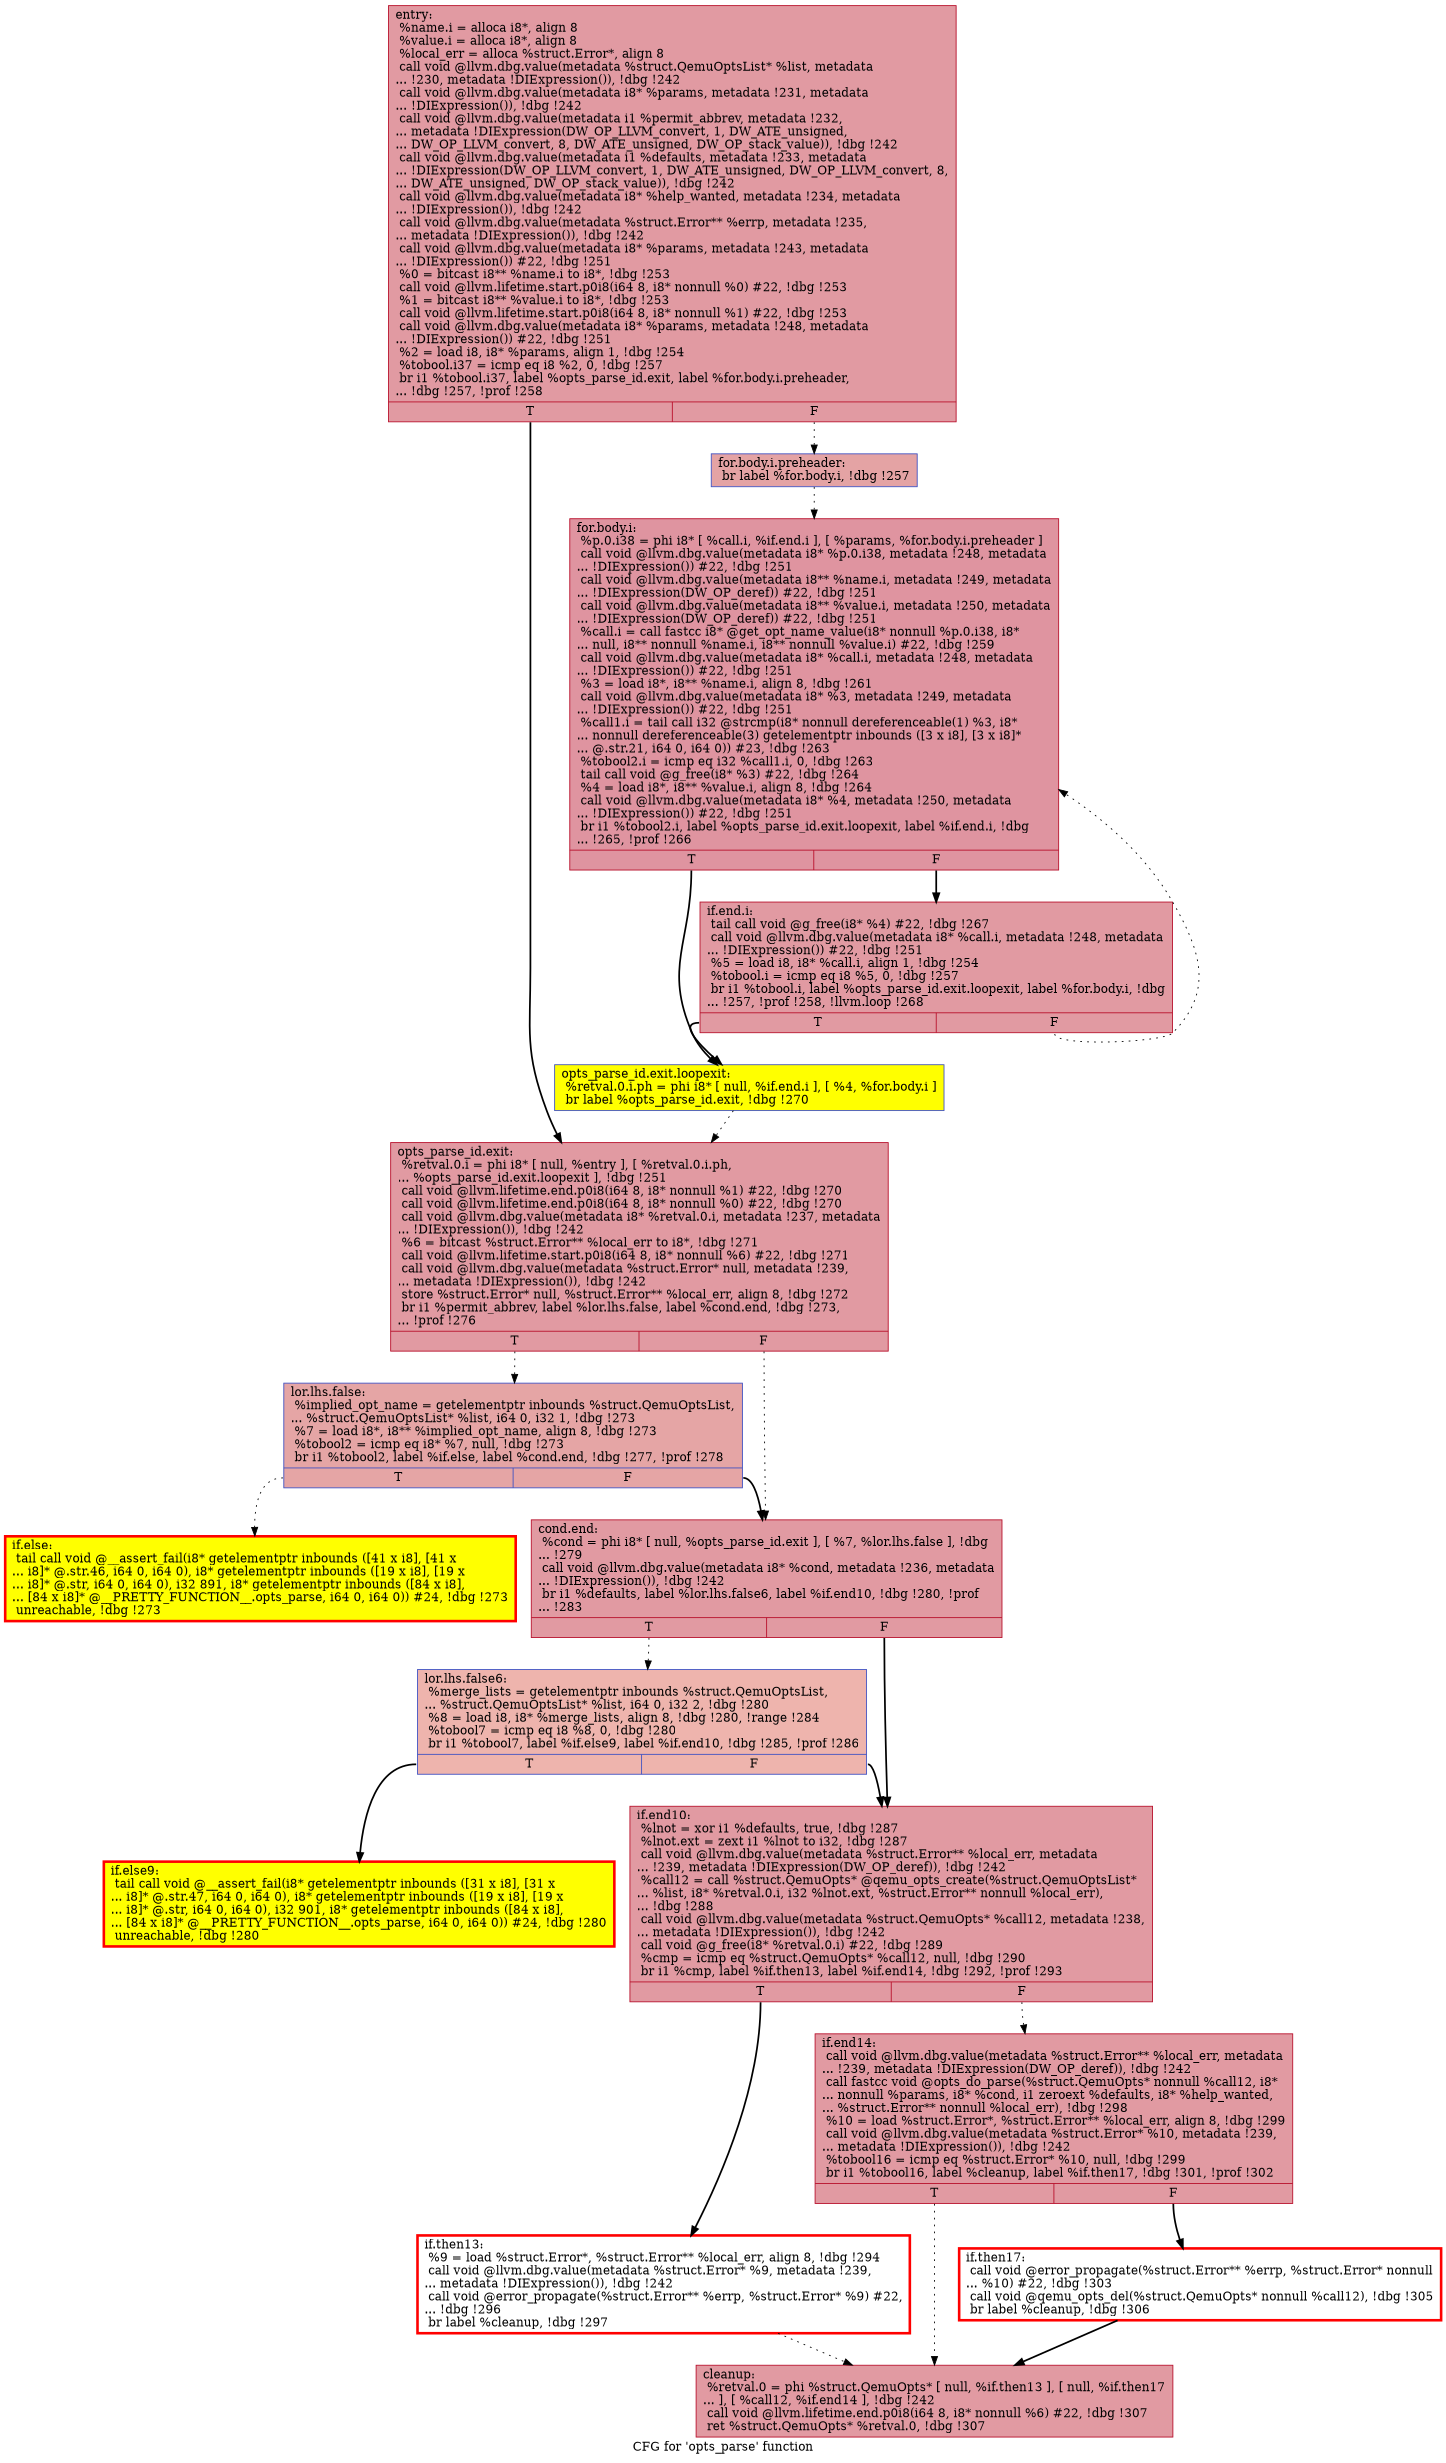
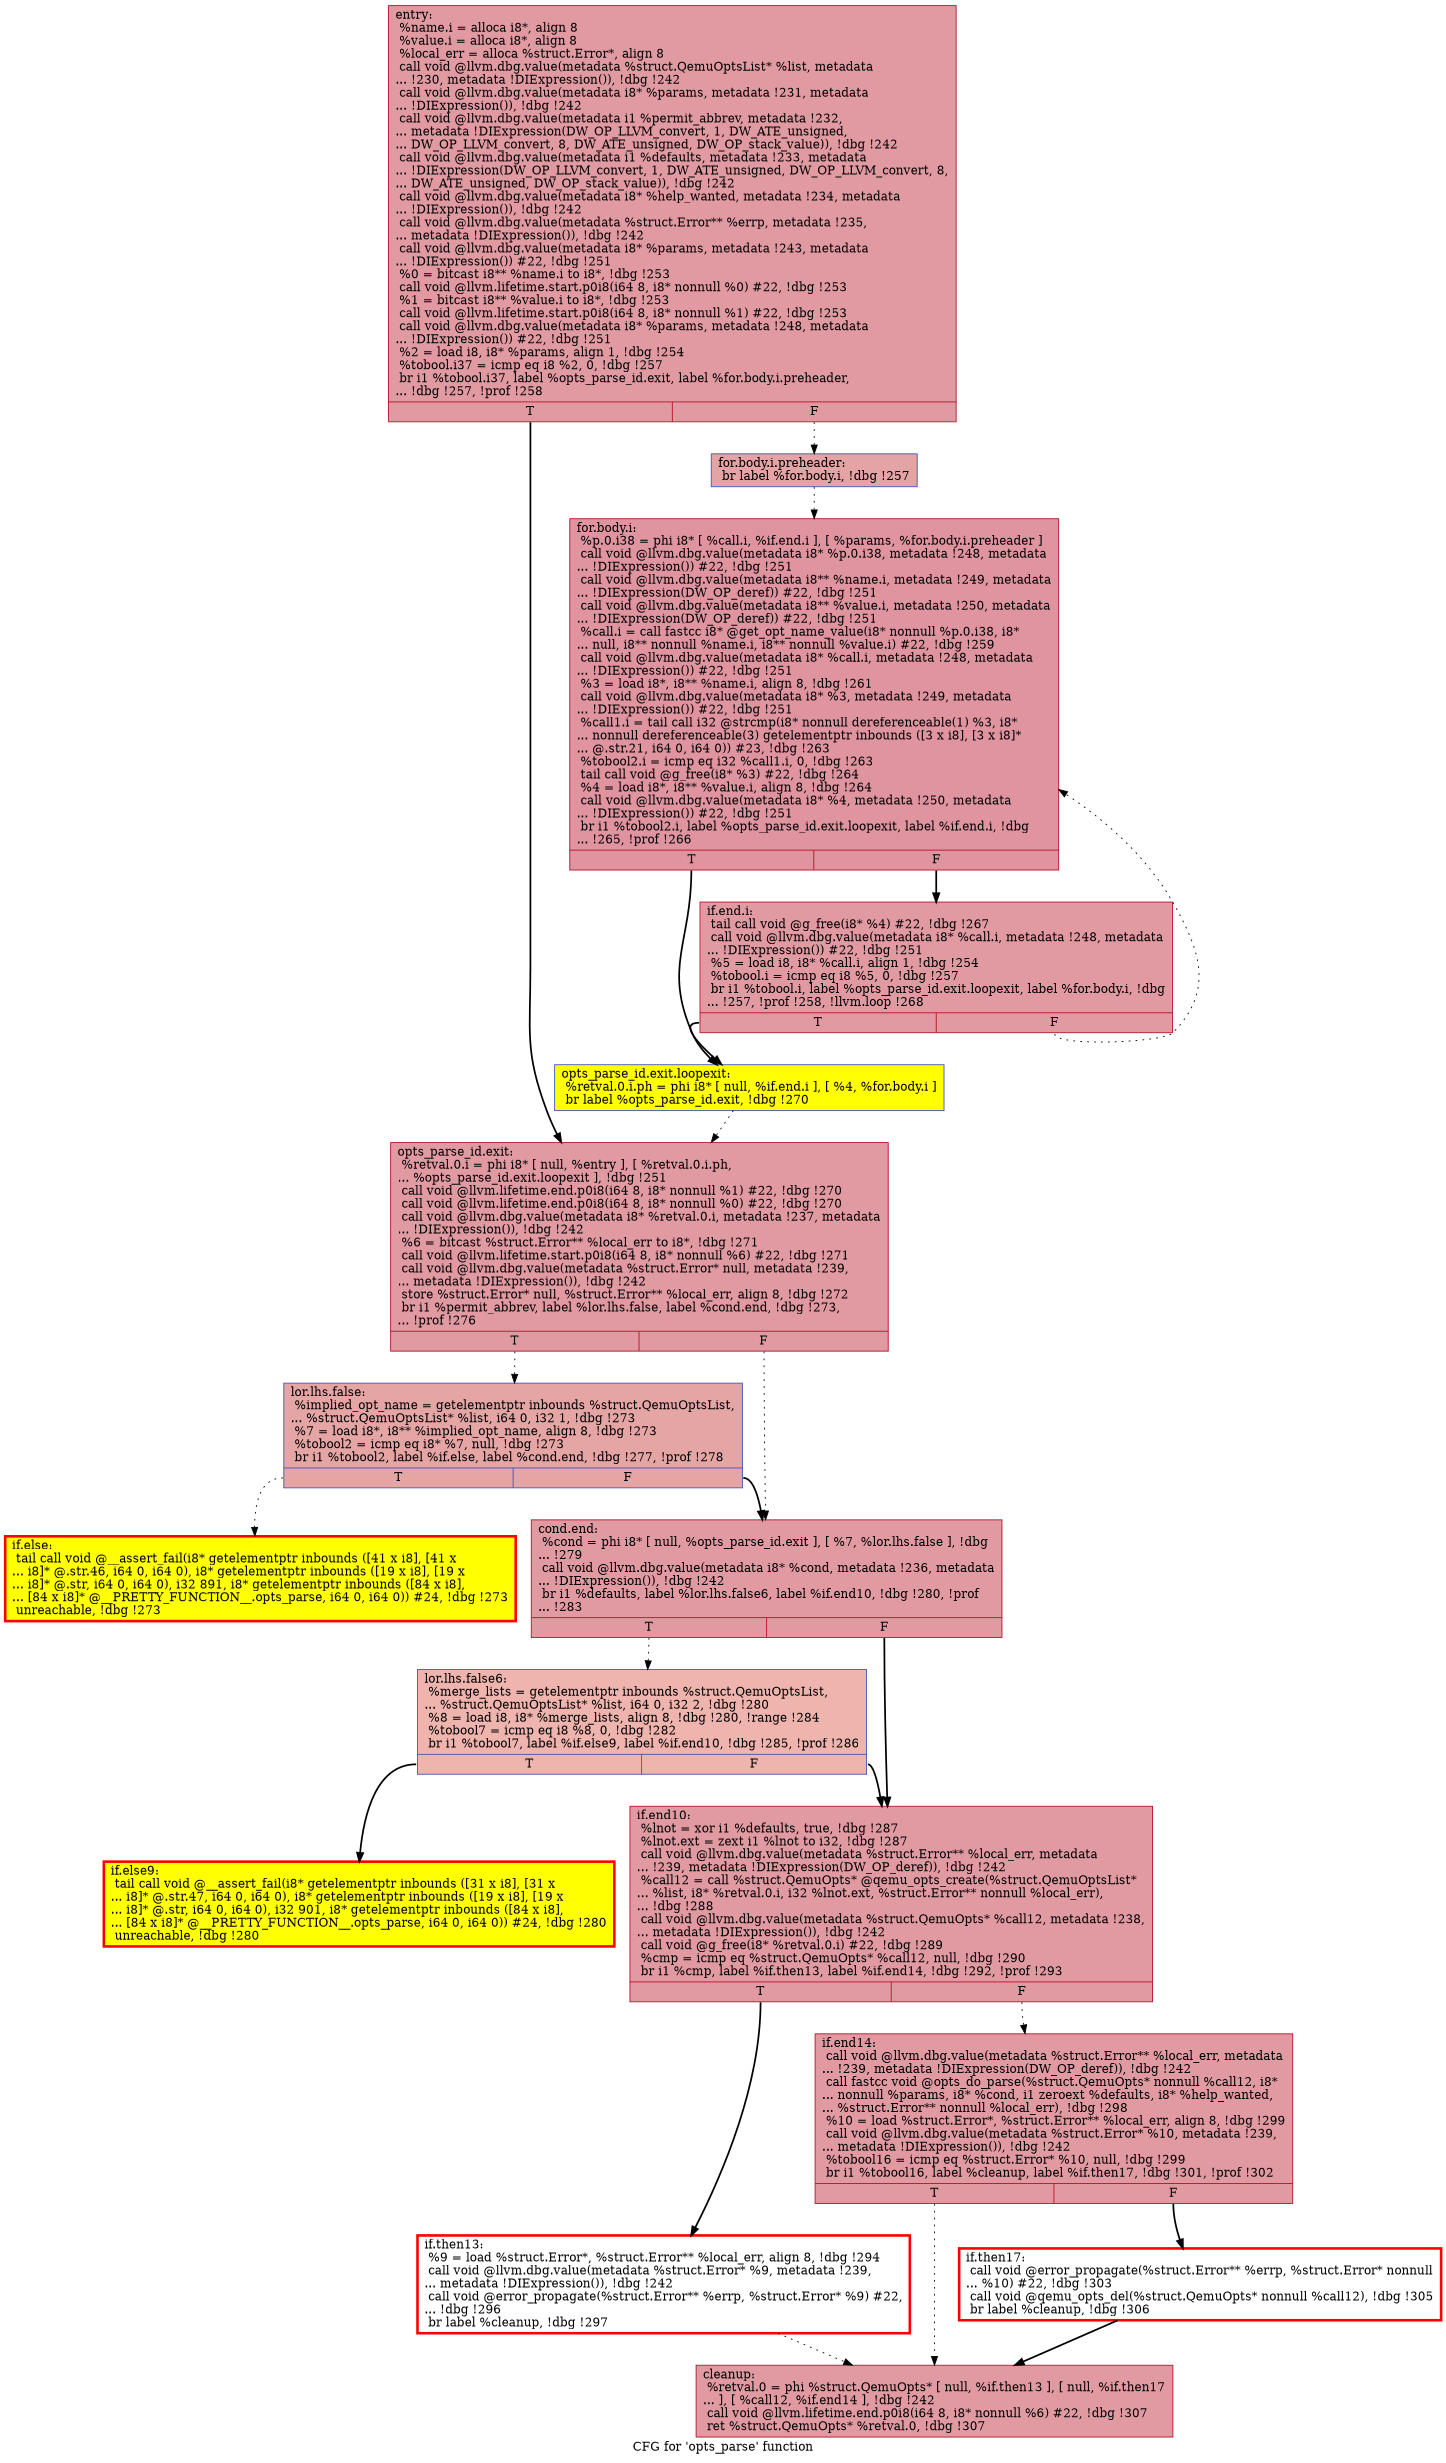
node "lor.lhs.false6:": text "%tobool7 = icmp eq i8 %8, 0, !dbg !280" -> "%tobool7 = icmp eq i8 %8, 0, !dbg !282"
